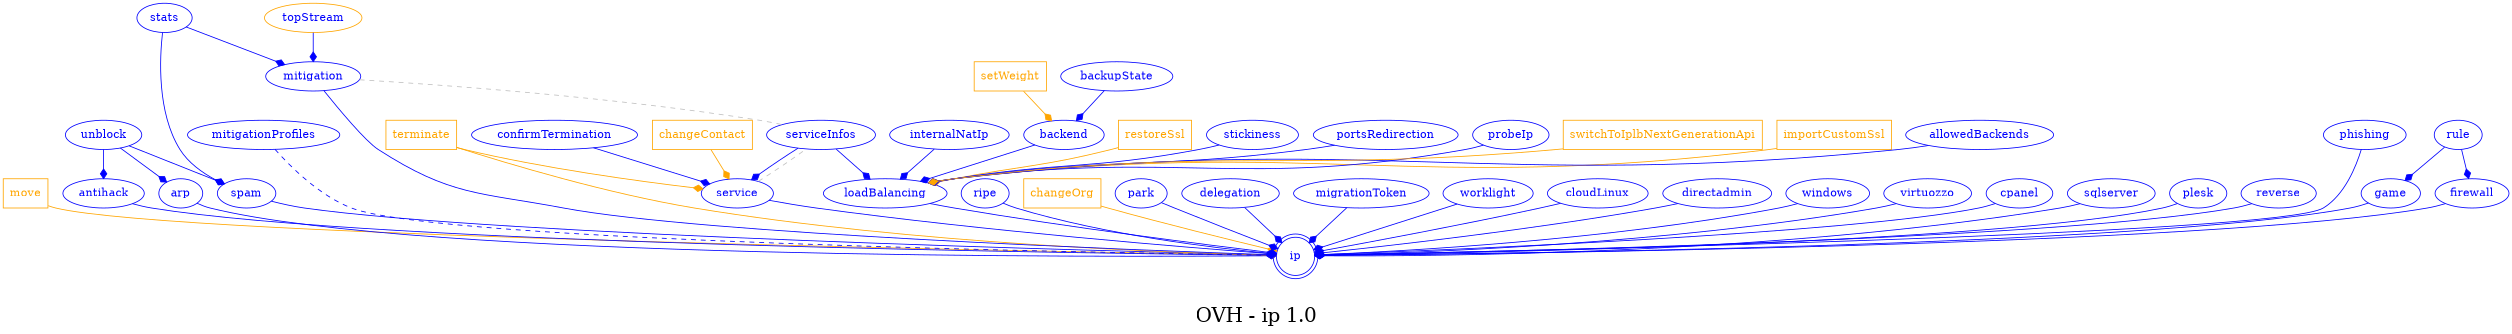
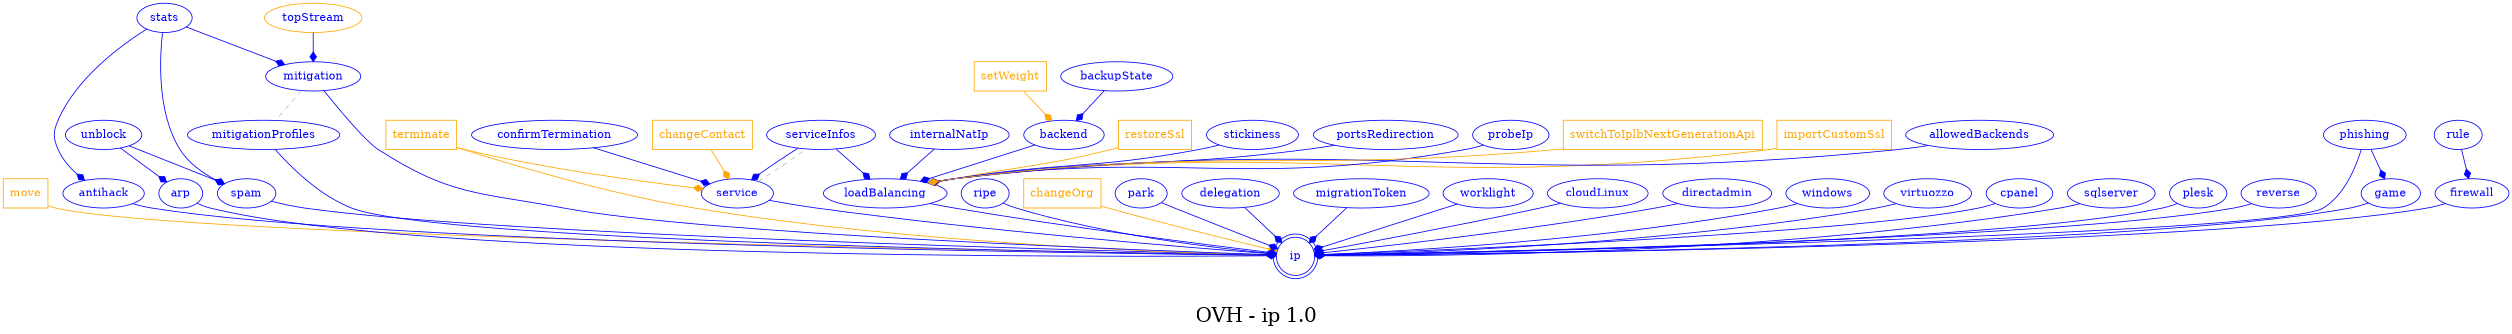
edge "mitigation" -- "serviceInfos": now "mitigation" -- "mitigationProfiles"
edge "unblock" -> "antihack": now "stats" -> "antihack"
edge "rule" -> "game": now "phishing" -> "game"
edge "mitigationProfiles" -> "ip": style dashed -> solid
